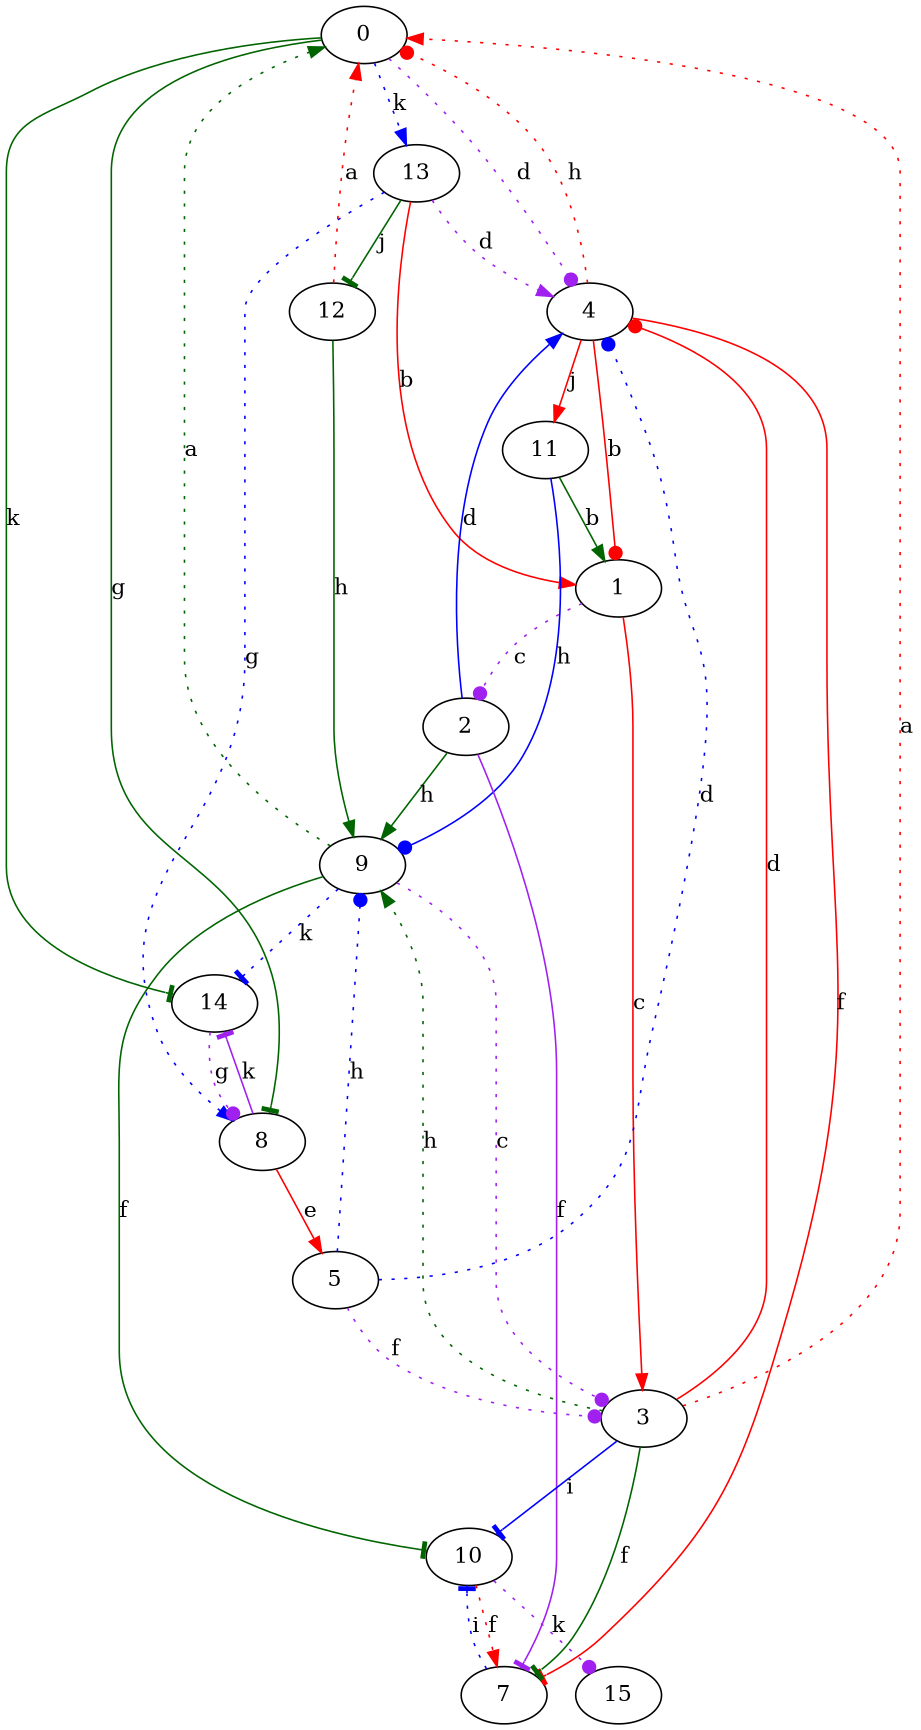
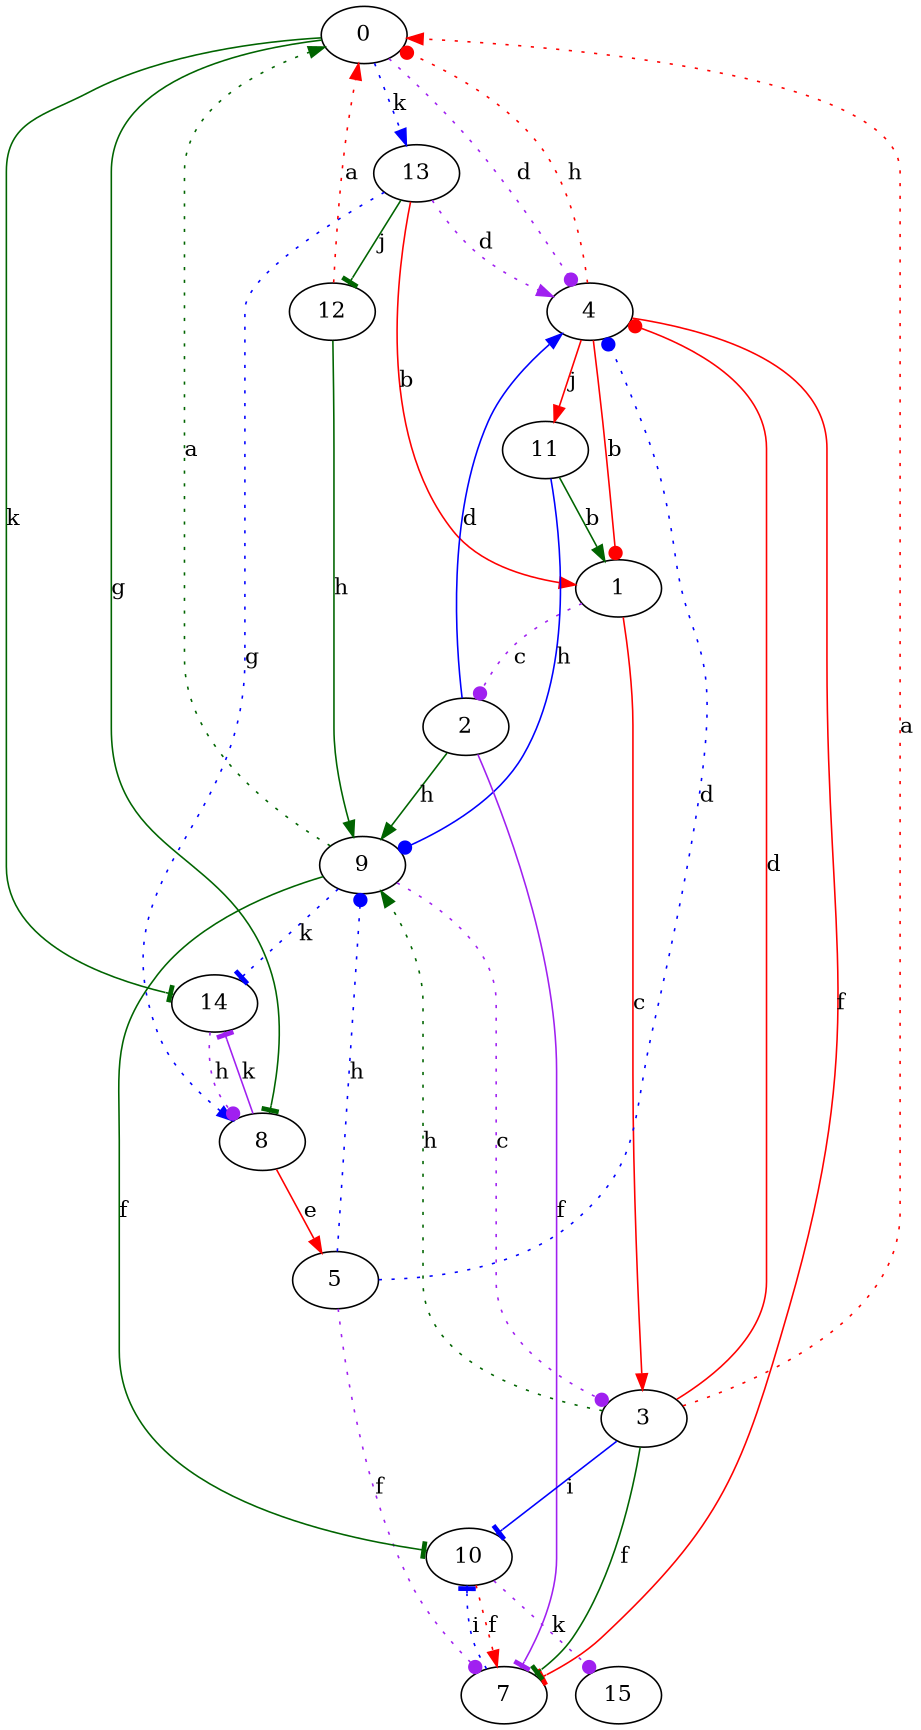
edge "14" -> "8": label "g" -> "h"
edge "5" -> "3": now "5" -> "7"
